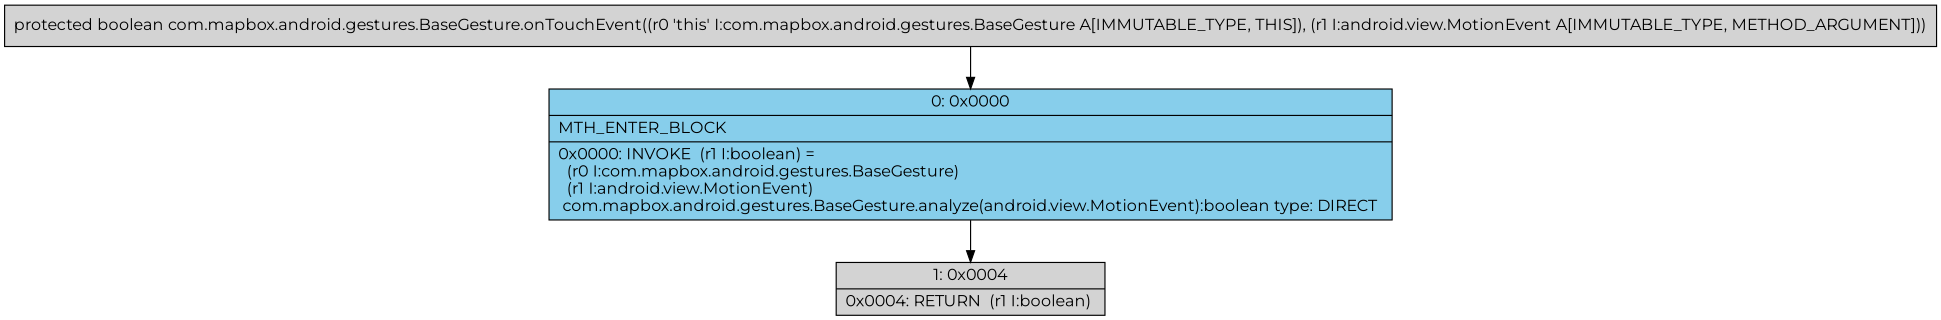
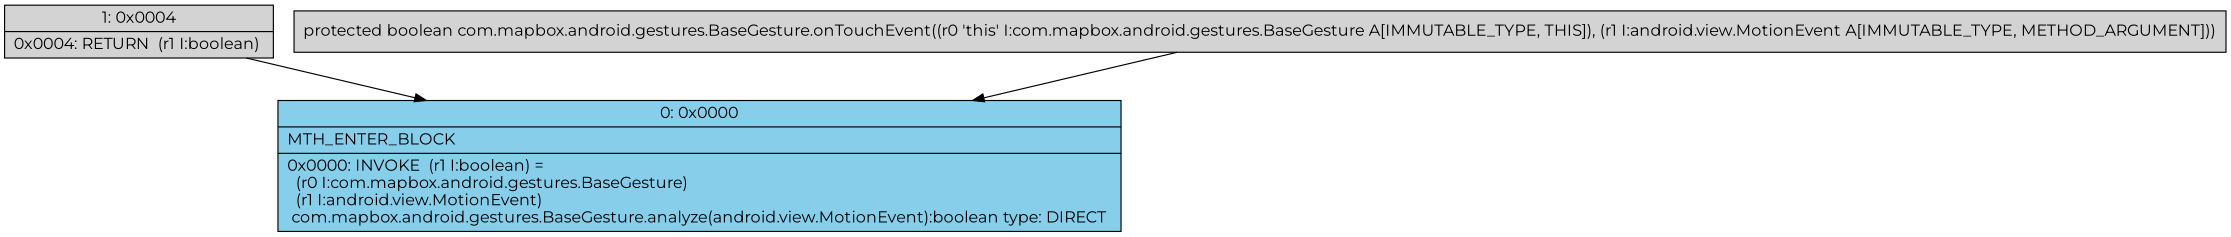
edge "0: 0x0000" -> "1: 0x0004": reversed
